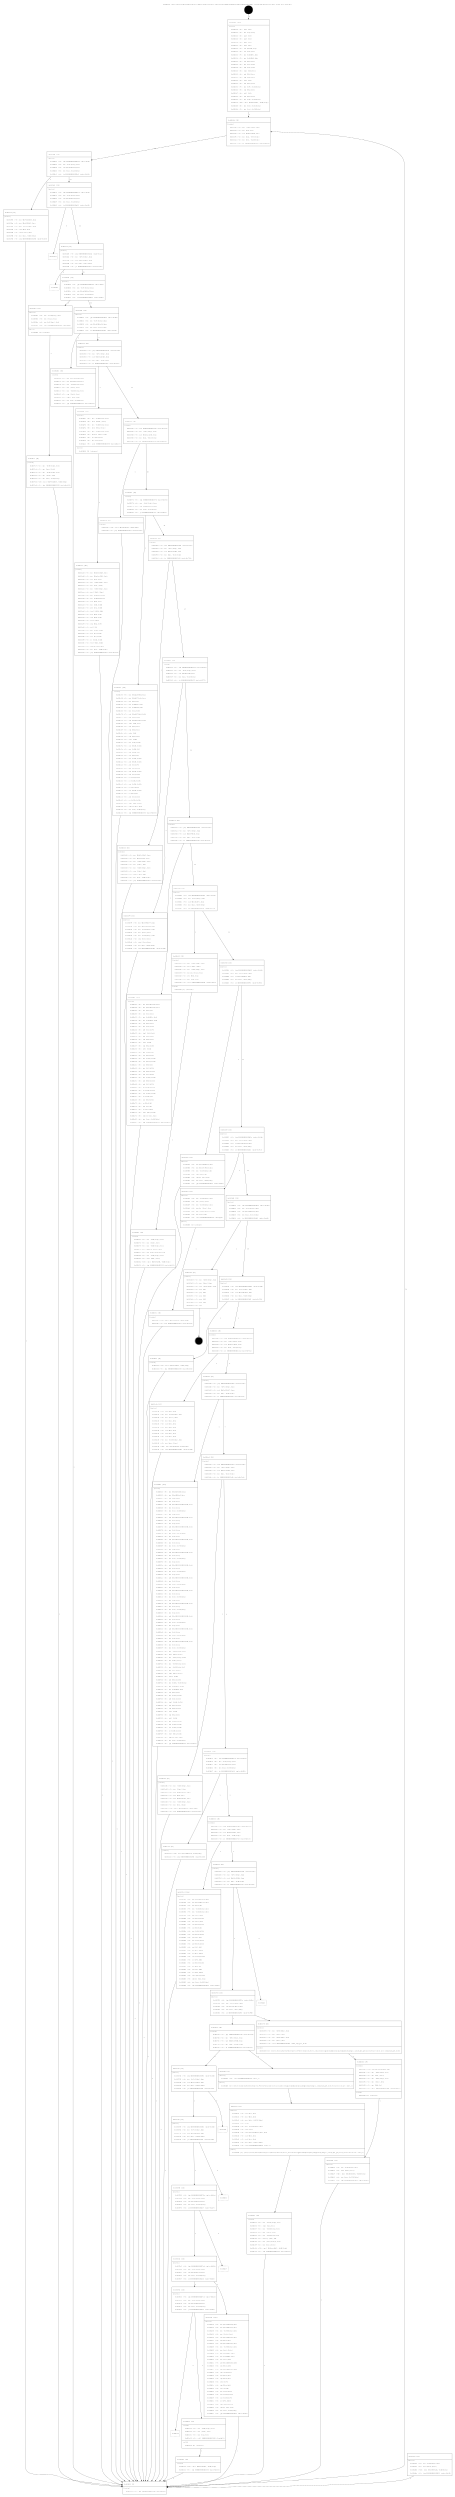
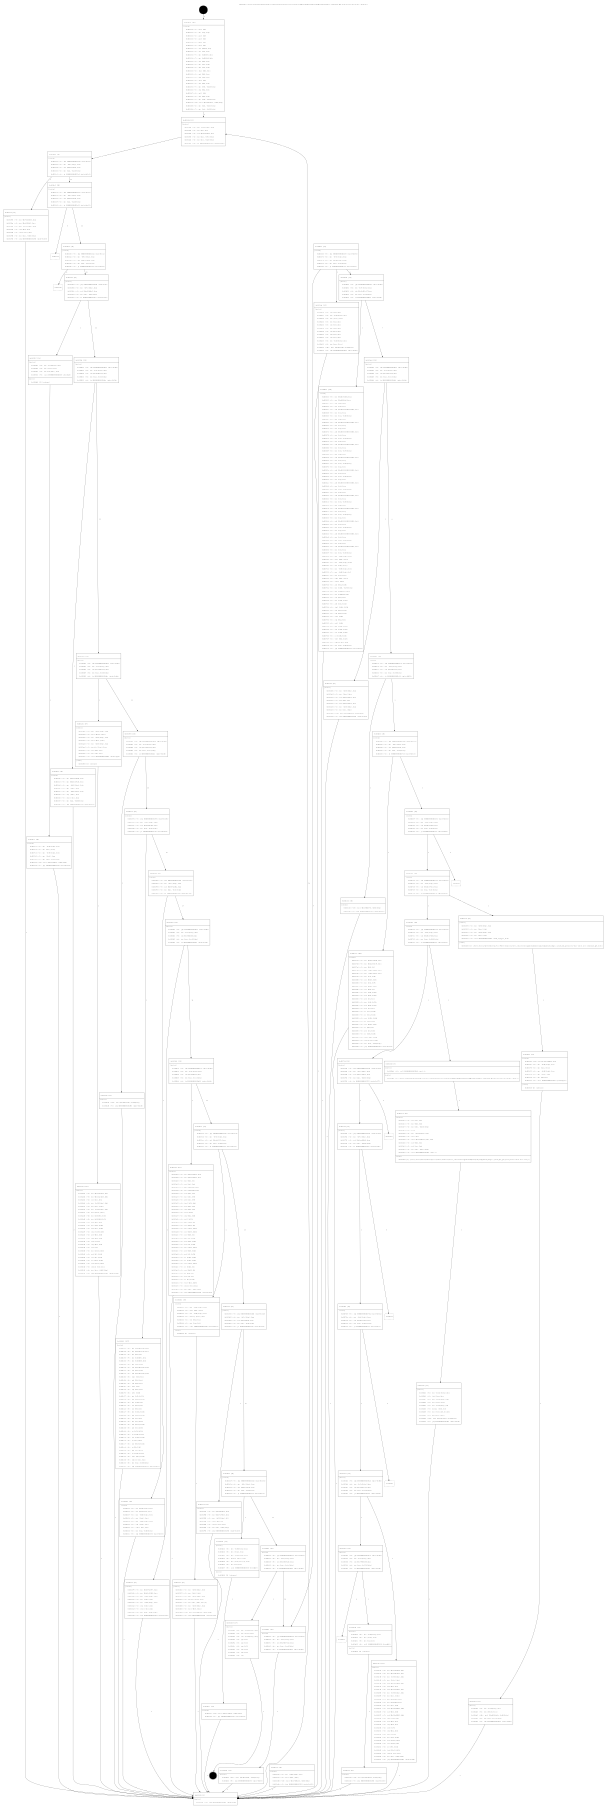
edge "0x401651 [28]" -> "0x40166d [28]": reversed
